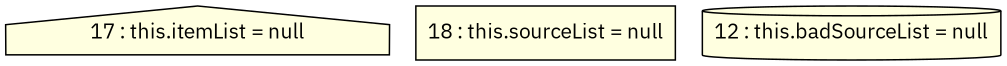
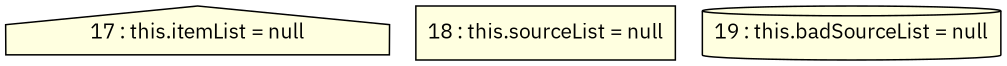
node "12 : this.badSourceList = null": label "12 : this.badSourceList = null" -> "19 : this.badSourceList = null"
